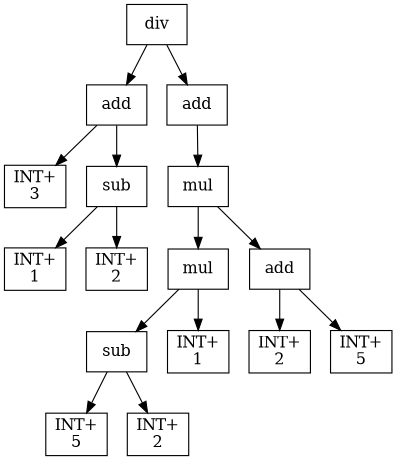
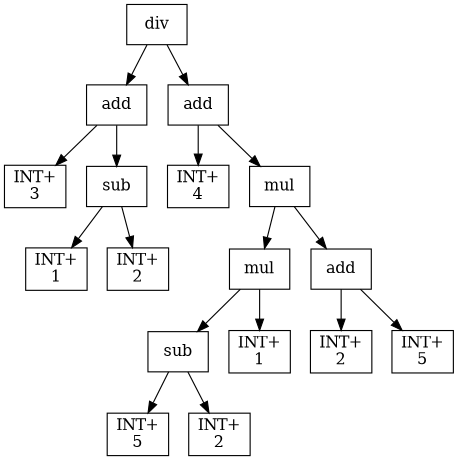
node "INT+ 4": added
